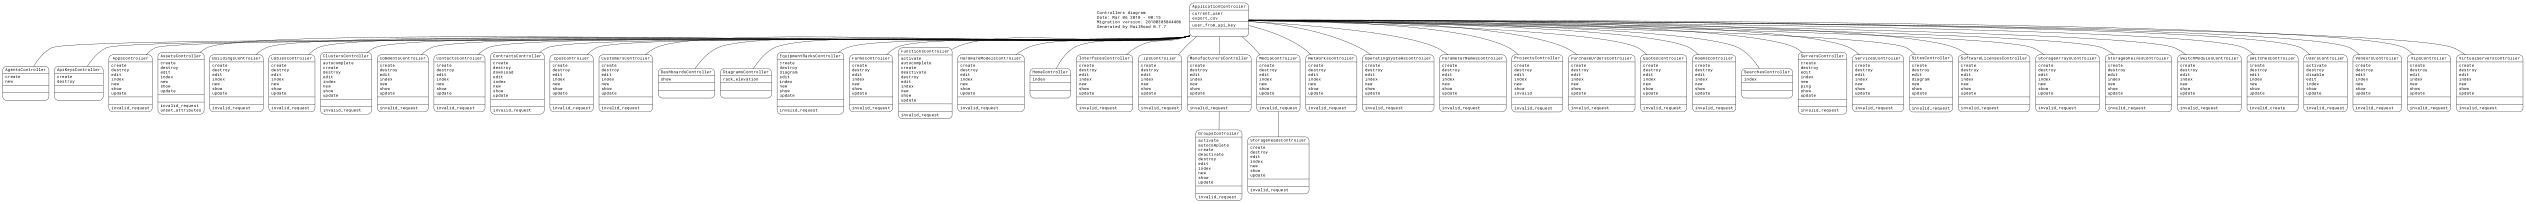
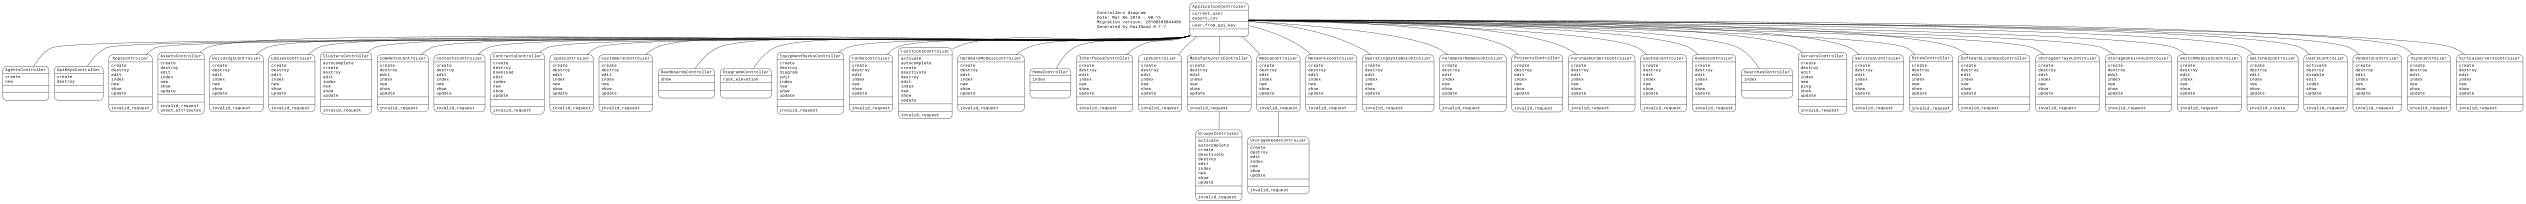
node "SitesController": text "diagram" -> "index"
node "ProjectsController": text "invalid" -> "update"
